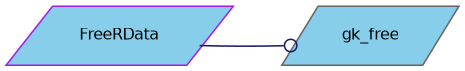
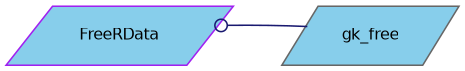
edge "FreeRData" -> "gk_free": reversed
